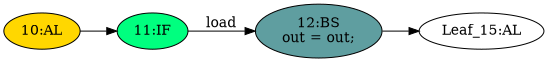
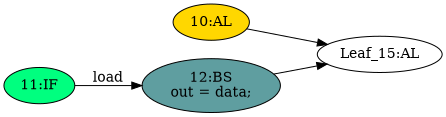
edge "10:AL" -> "11:IF": now "10:AL" -> "Leaf_15:AL"
node "12:BS out = out;": label "12:BS out = out;" -> "12:BS out = data;"
